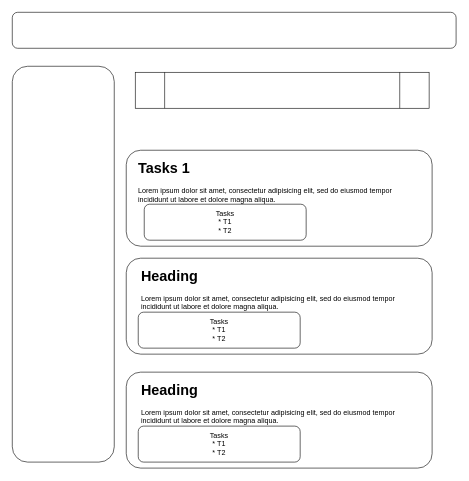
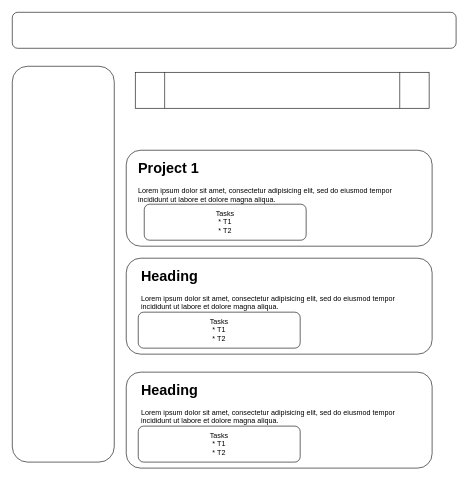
node "Tasks 1Lorem ipsum dolor sit amet, consectetur adipisicing elit, sed do eiusmod tempor incididunt ut labore et dolore magna aliqua.": label "Tasks 1Lorem ipsum dolor sit amet, consectetur adipisicing elit, sed do eiusmod tempor incididunt ut labore et dolore magna aliqua." -> "Project 1Lorem ipsum dolor sit amet, consectetur adipisicing elit, sed do eiusmod tempor incididunt ut labore et dolore magna aliqua."
